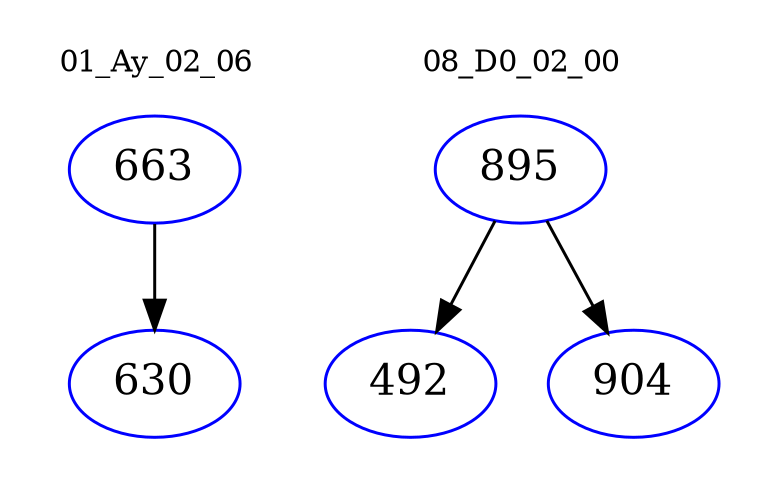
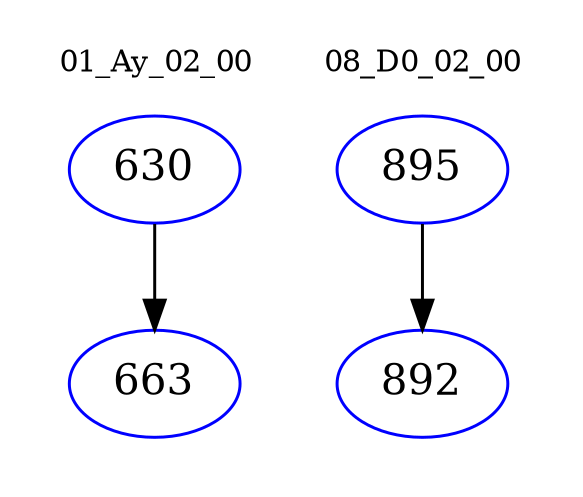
cluster "01_Ay_02_06": label "01_Ay_02_06" -> "01_Ay_02_00"
edge "663" -> "630": reversed
node "492": label "492" -> "892"
node "904": removed
